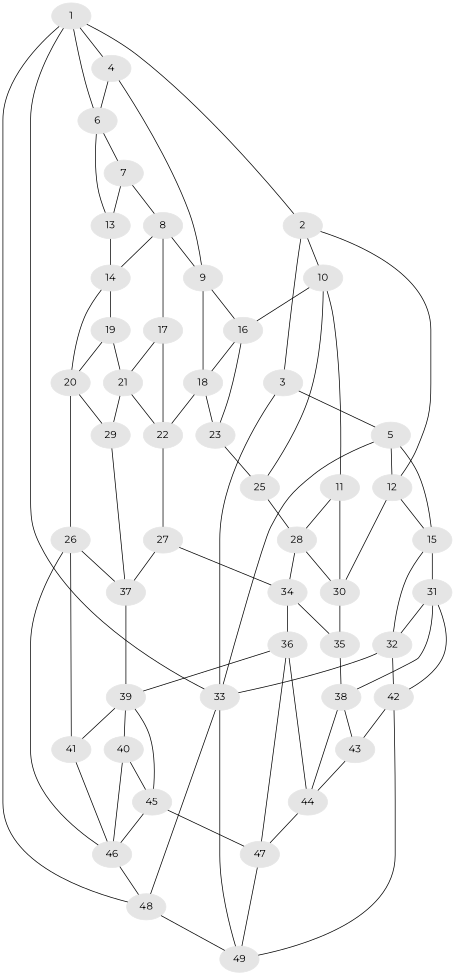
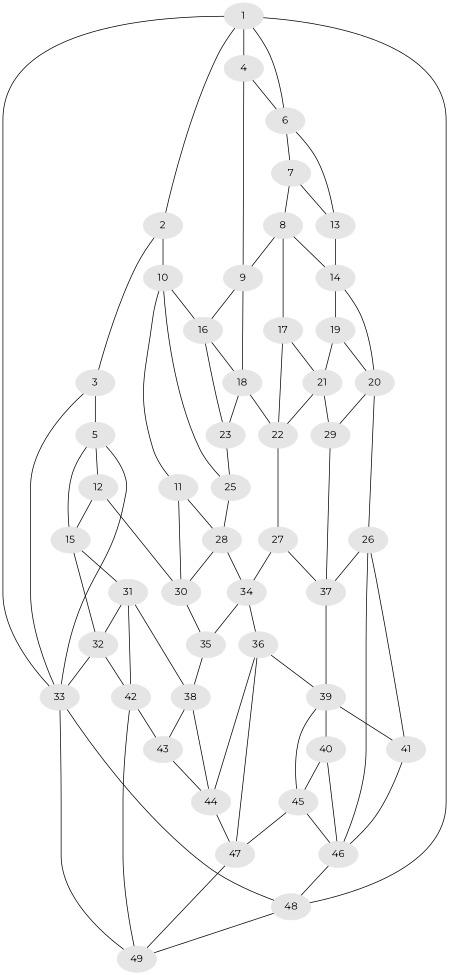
edge "2" -- "12": removed
